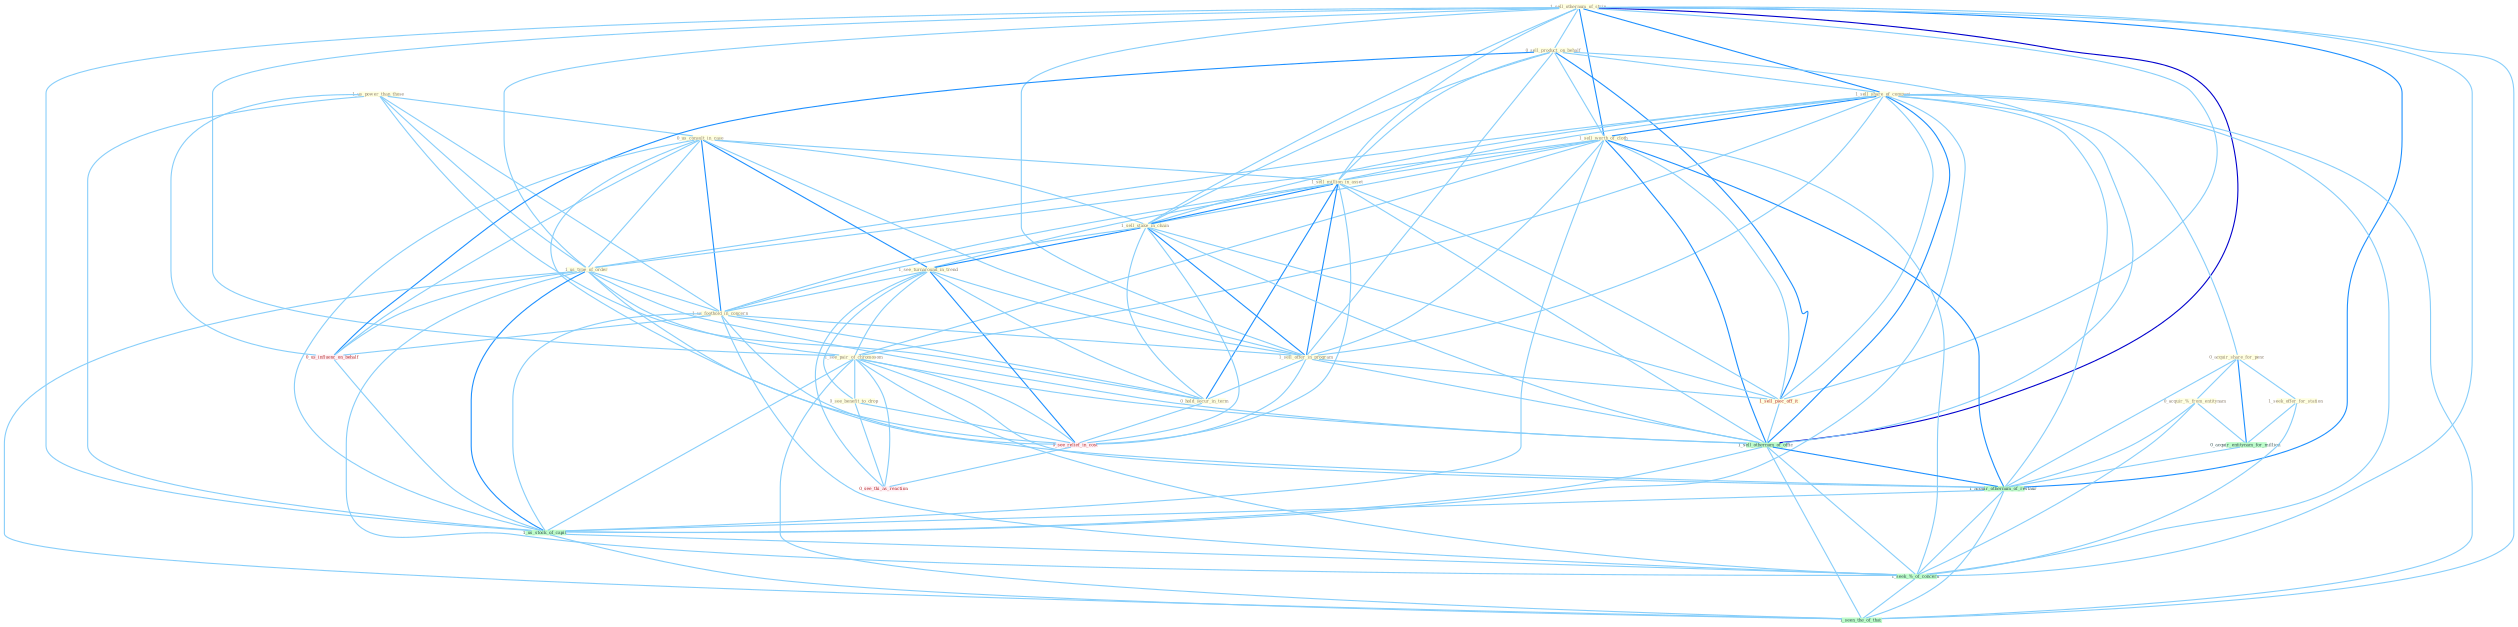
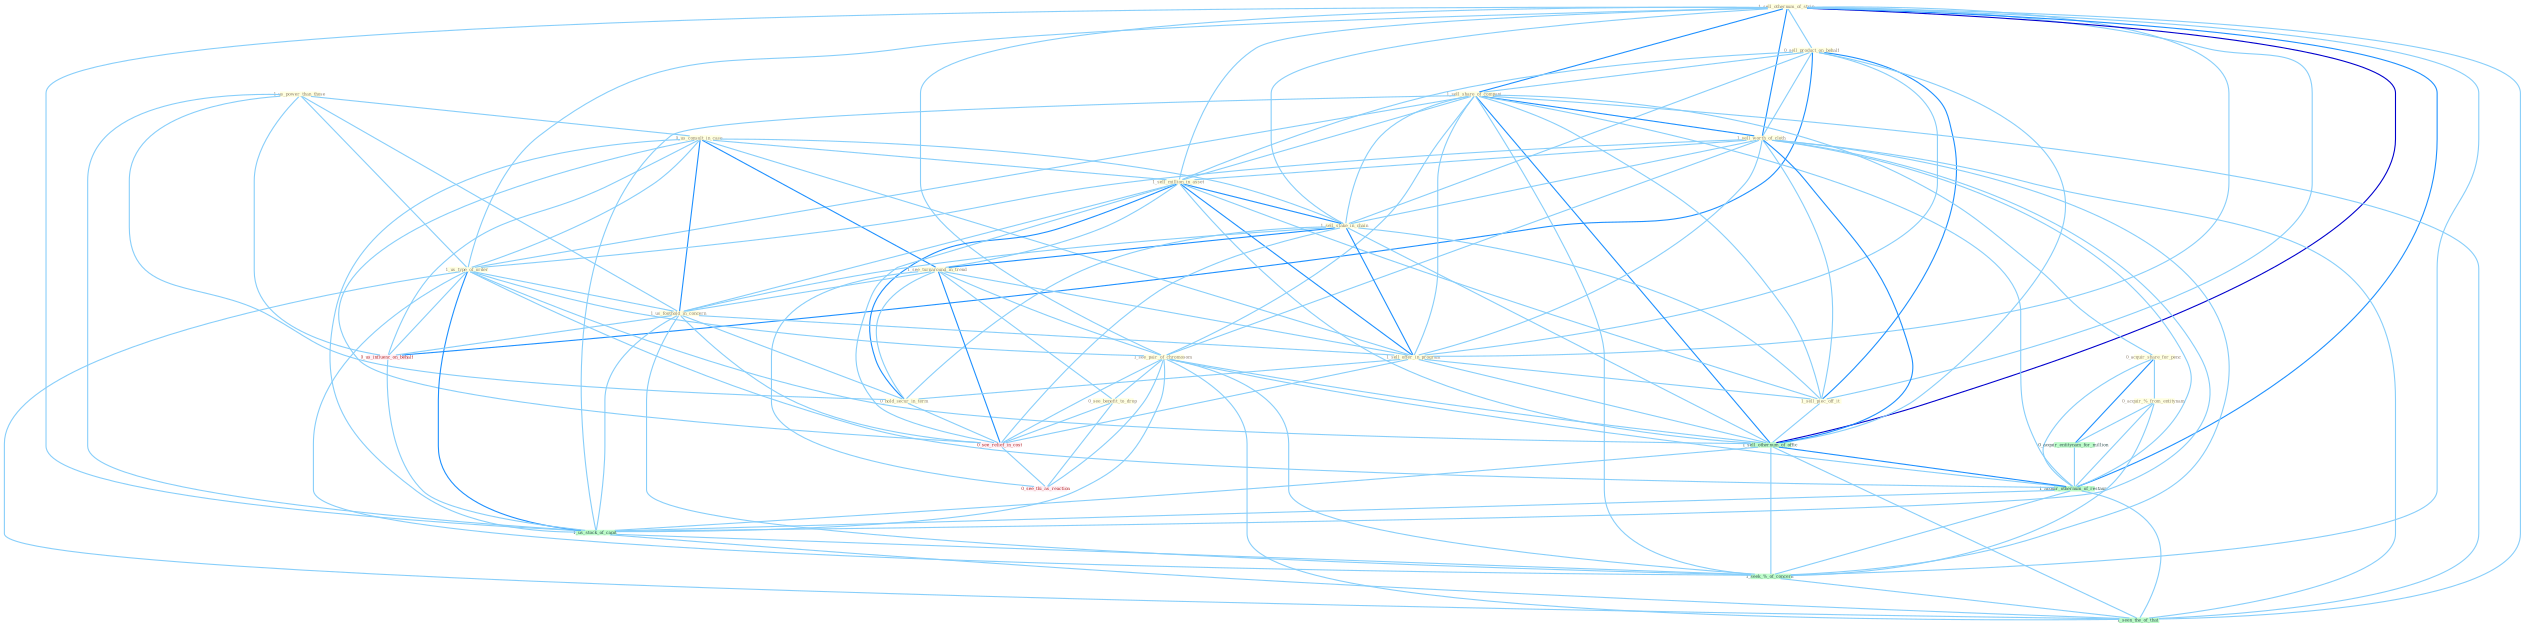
edge "1_sell_worth_of_cloth" -- "1_acquir_othernum_of_restaur": color #1e90ff -> #87cefa
edge "1_sell_worth_of_cloth" -- "1_seen_the_of_that": added
node "1_sell_piec_off_it": fontcolor #b22222 -> #8b7d6b
node "1_seek_offer_for_station": removed
